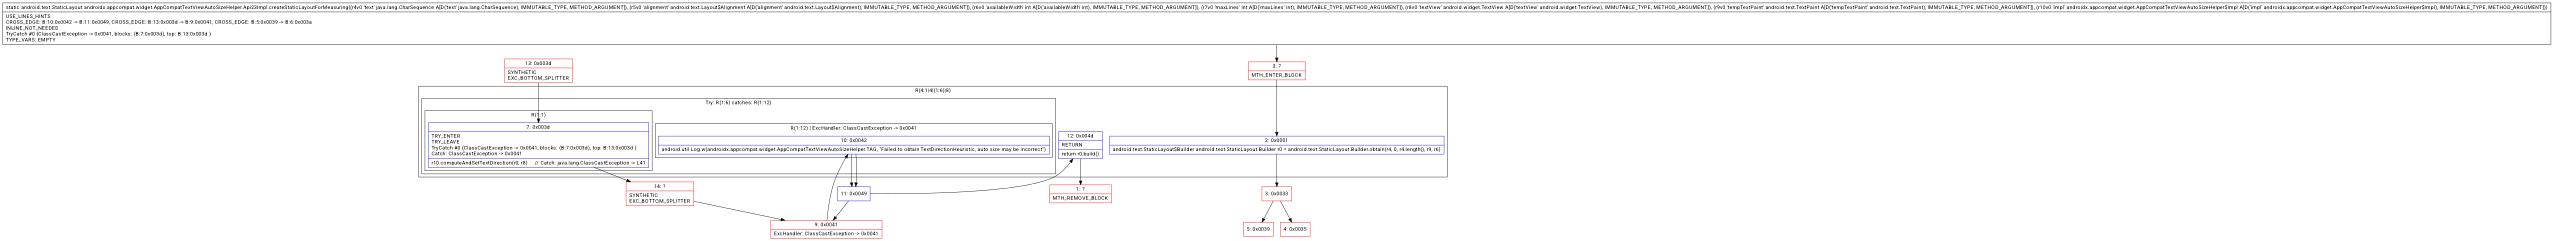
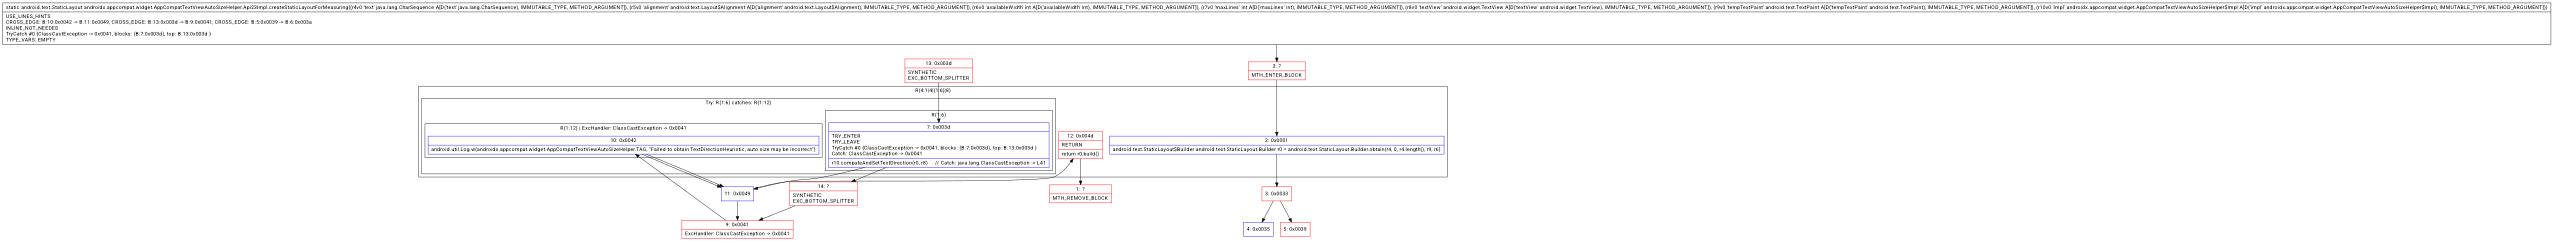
cluster "R(1:1)": label "R(1:1)" -> "R(1:6)"
node "12: 0x004d": color blue -> red
edge "7: 0x003d" -> "11: 0x0049": added
node "4: 0x0035": color red -> blue
